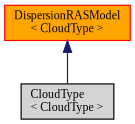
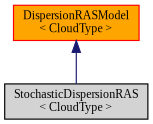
node "CloudType < CloudType >": label "CloudType < CloudType >" -> "StochasticDispersionRAS < CloudType >"
